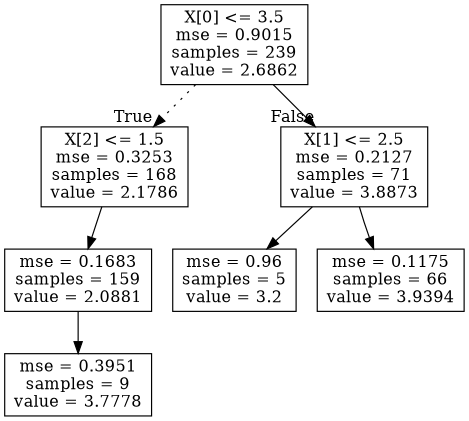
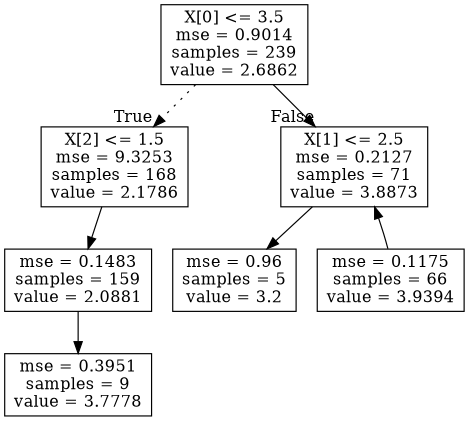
node "X[0] <= 3.5 mse = 0.9015 samples = 239 value = 2.6862": label "X[0] <= 3.5 mse = 0.9015 samples = 239 value = 2.6862" -> "X[0] <= 3.5 mse = 0.9014 samples = 239 value = 2.6862"
node "X[2] <= 1.5 mse = 0.3253 samples = 168 value = 2.1786": label "X[2] <= 1.5 mse = 0.3253 samples = 168 value = 2.1786" -> "X[2] <= 1.5 mse = 9.3253 samples = 168 value = 2.1786"
edge "X[1] <= 2.5 mse = 0.2127 samples = 71 value = 3.8873" -> "mse = 0.1175 samples = 66 value = 3.9394": reversed
node "mse = 0.1683 samples = 159 value = 2.0881": label "mse = 0.1683 samples = 159 value = 2.0881" -> "mse = 0.1483 samples = 159 value = 2.0881"
